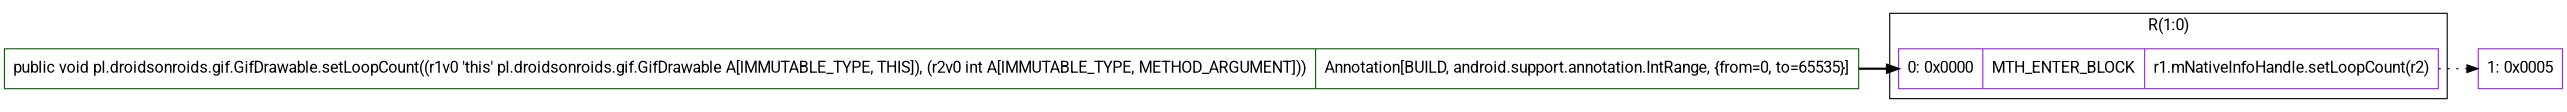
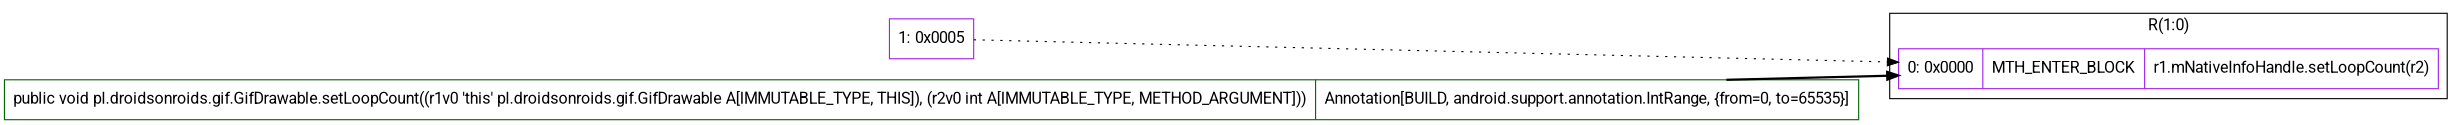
edge "0: 0x0000" -> "1: 0x0005": reversed
